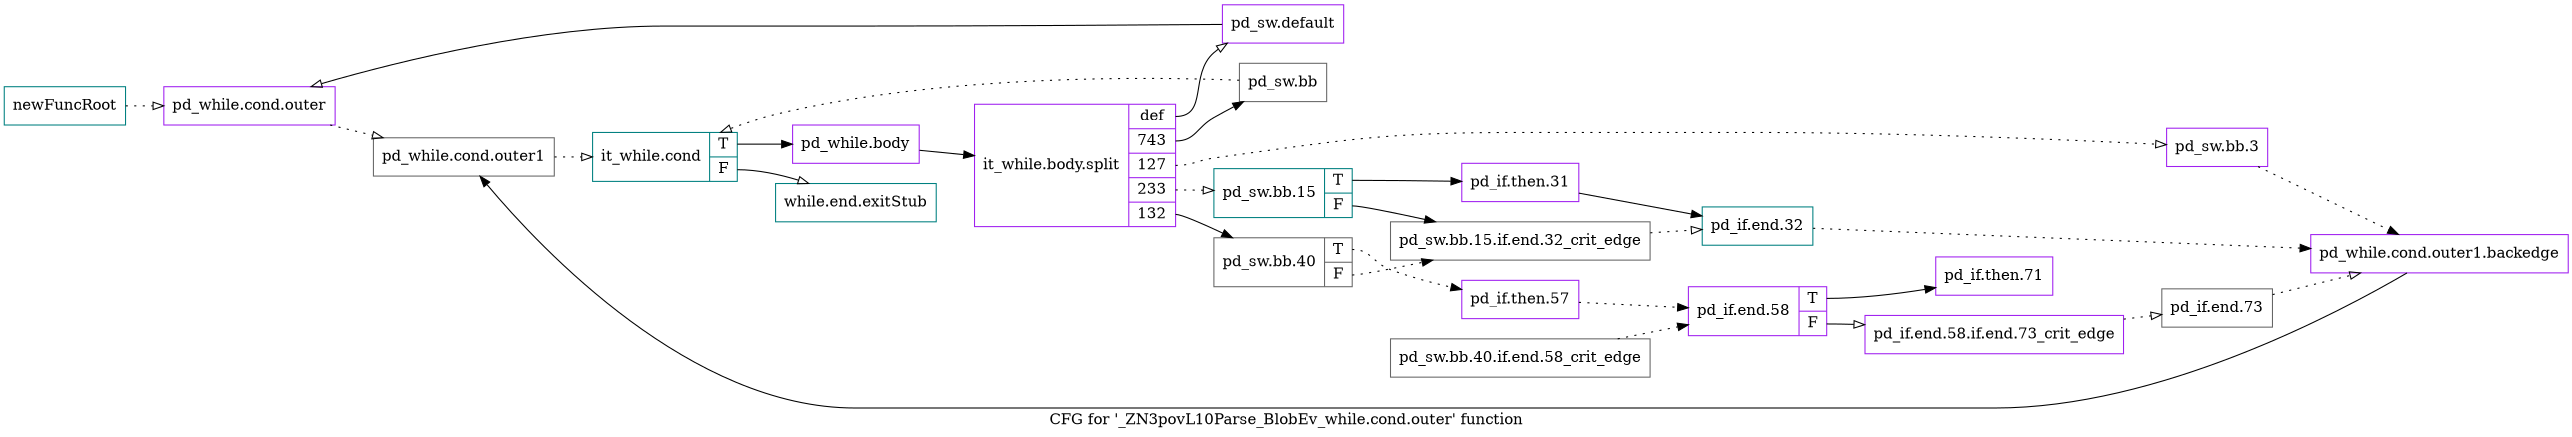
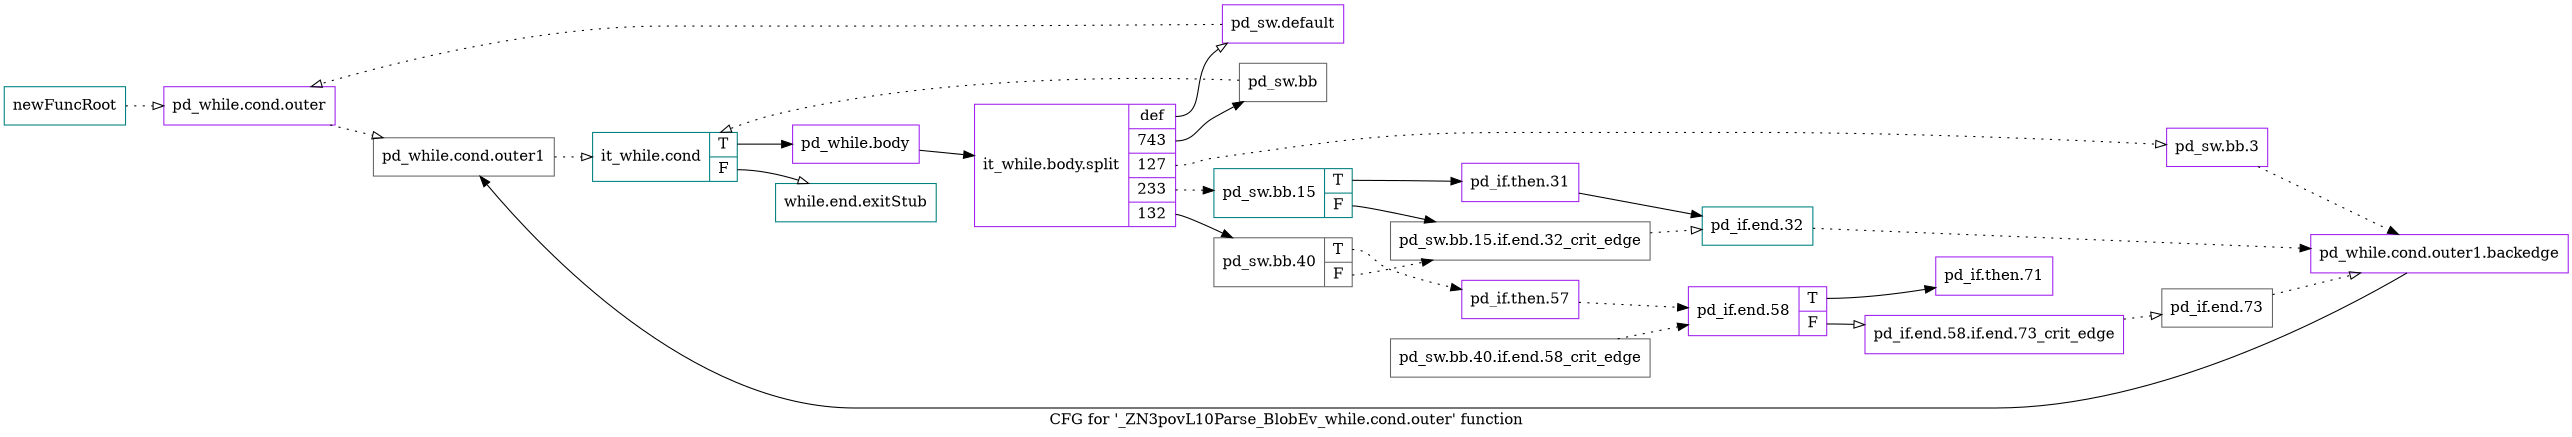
edge "pd_sw.default" -> "pd_while.cond.outer": style solid -> dotted
edge "it_while.body.split" -> "pd_sw.bb.15": arrowhead onormal -> normal
